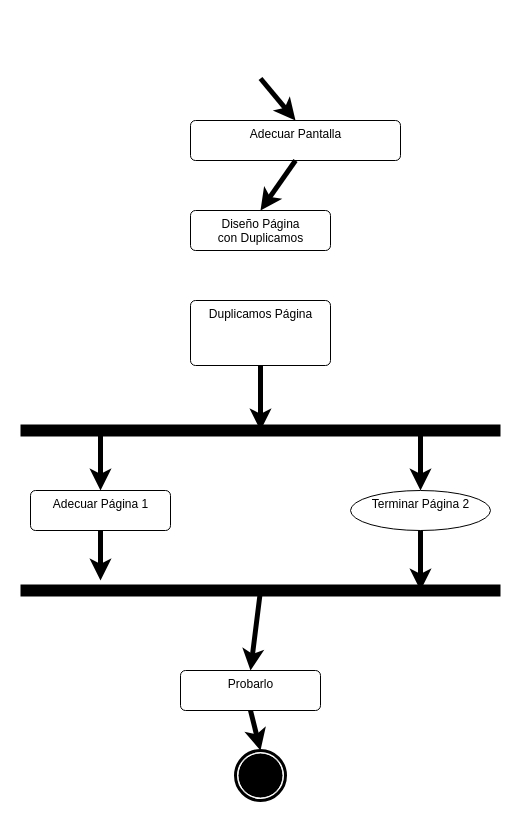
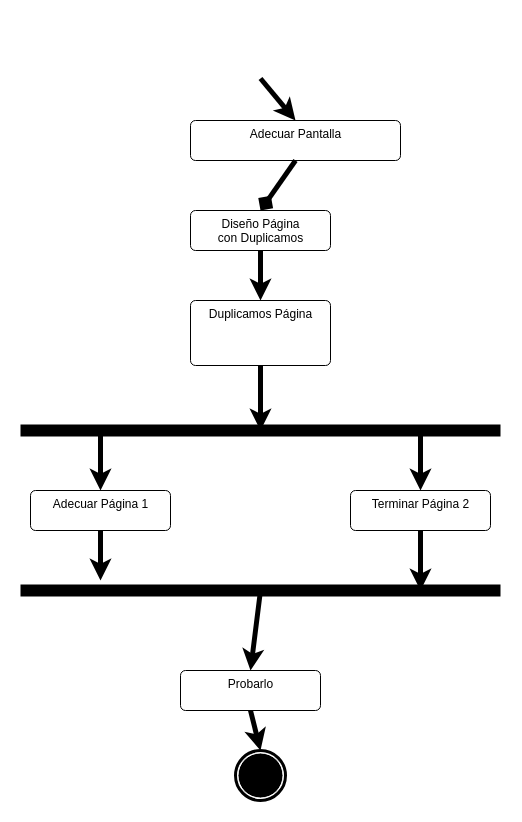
edge "Adecuar Pantalla" -> "Diseño Página con Duplicamos": arrowhead classic -> diamond
edge "Diseño Página con Duplicamos" -> "Duplicamos Página": added
node "Terminar Página 2": shape ellipse -> rounded rectangle
